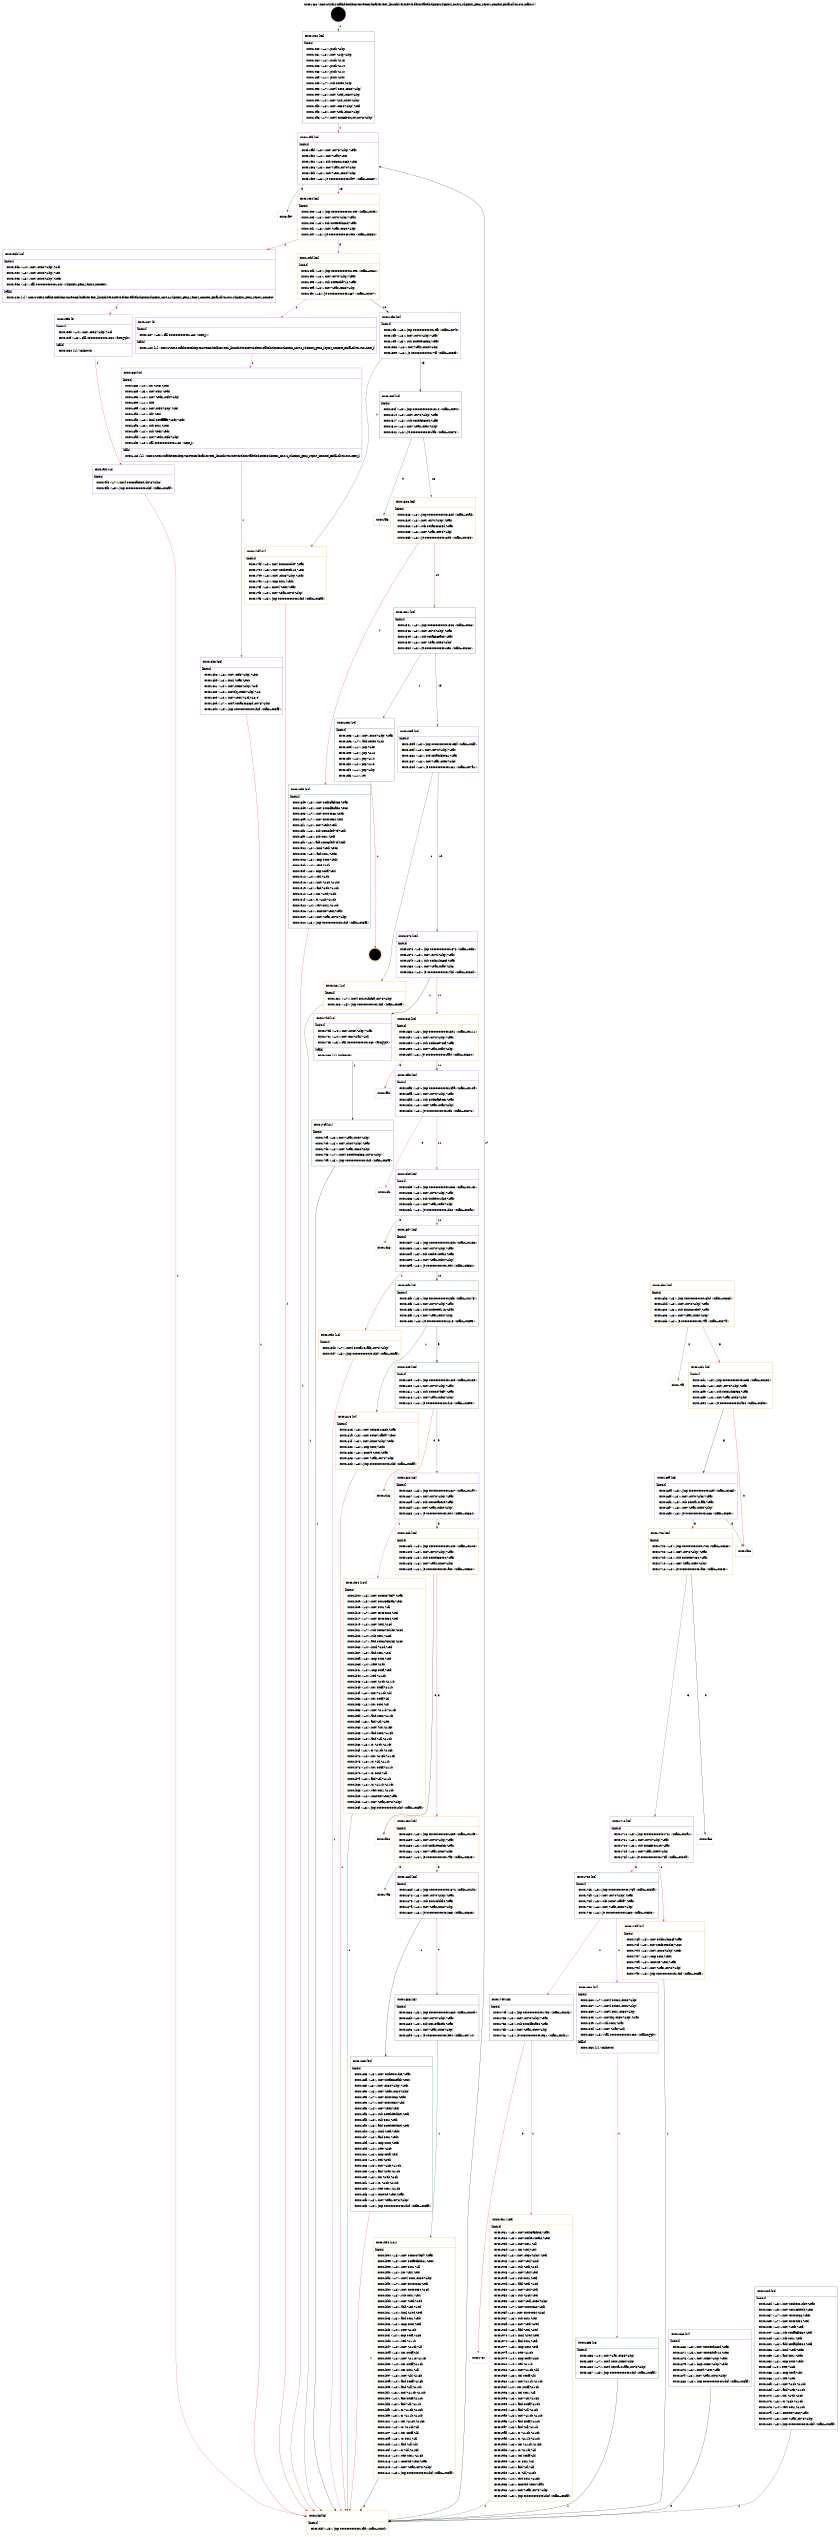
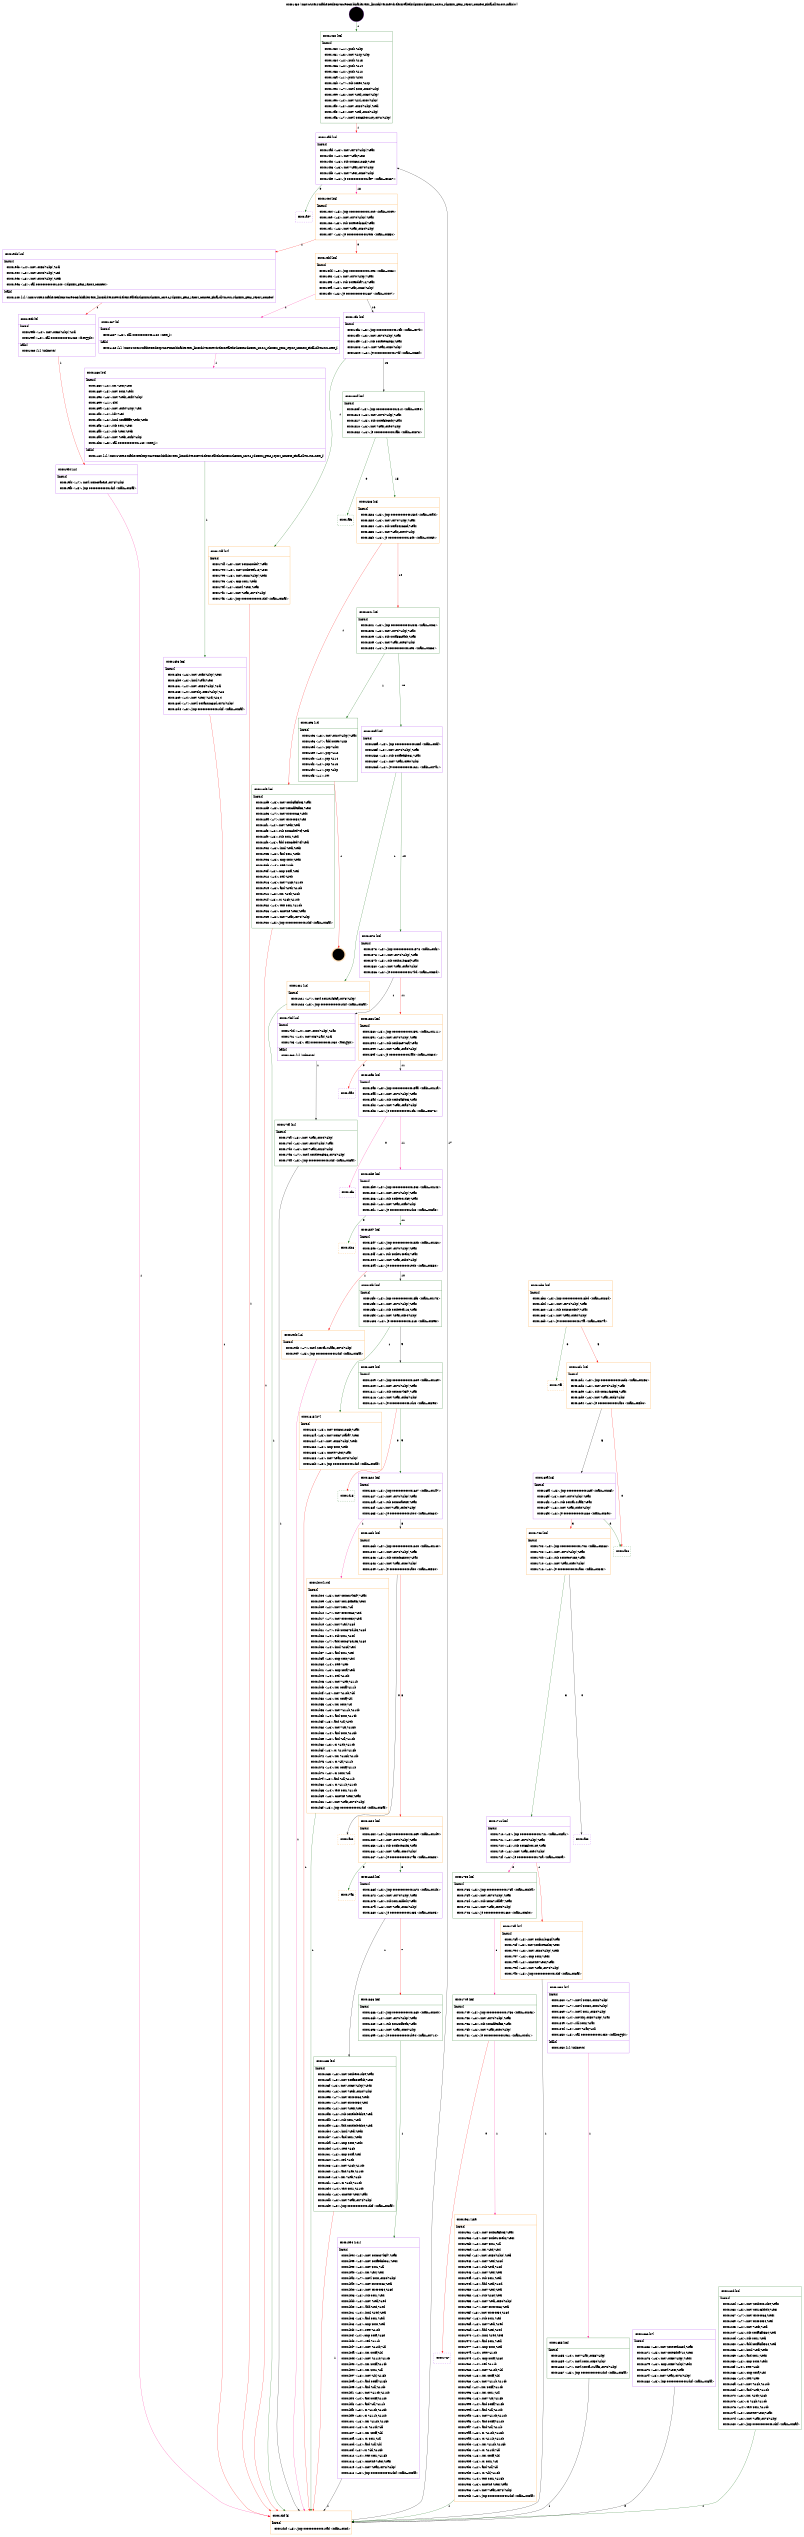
edge "0x401735 [25]" -> "0x401830 [37]": removed, label "1"
node "0x401b94 [141]": color darkorange -> purple
